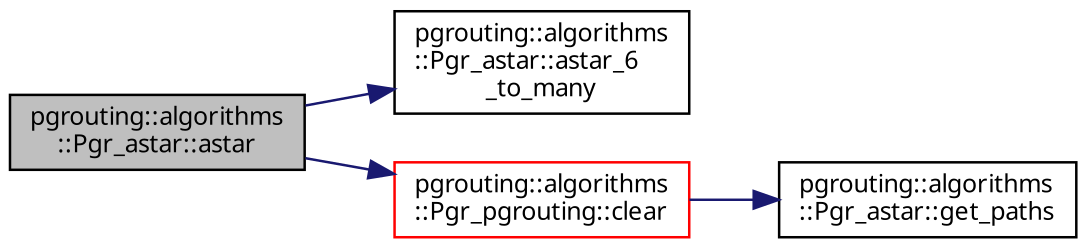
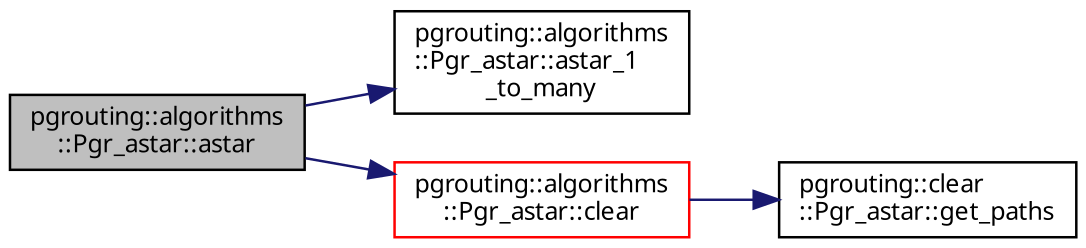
node "pgrouting::algorithms ::Pgr_astar::astar_6 _to_many": label "pgrouting::algorithms ::Pgr_astar::astar_6 _to_many" -> "pgrouting::algorithms ::Pgr_astar::astar_1 _to_many"
node "pgrouting::algorithms ::Pgr_pgrouting::clear": label "pgrouting::algorithms ::Pgr_pgrouting::clear" -> "pgrouting::algorithms ::Pgr_astar::clear"
node "pgrouting::algorithms ::Pgr_astar::get_paths": label "pgrouting::algorithms ::Pgr_astar::get_paths" -> "pgrouting::clear ::Pgr_astar::get_paths"
